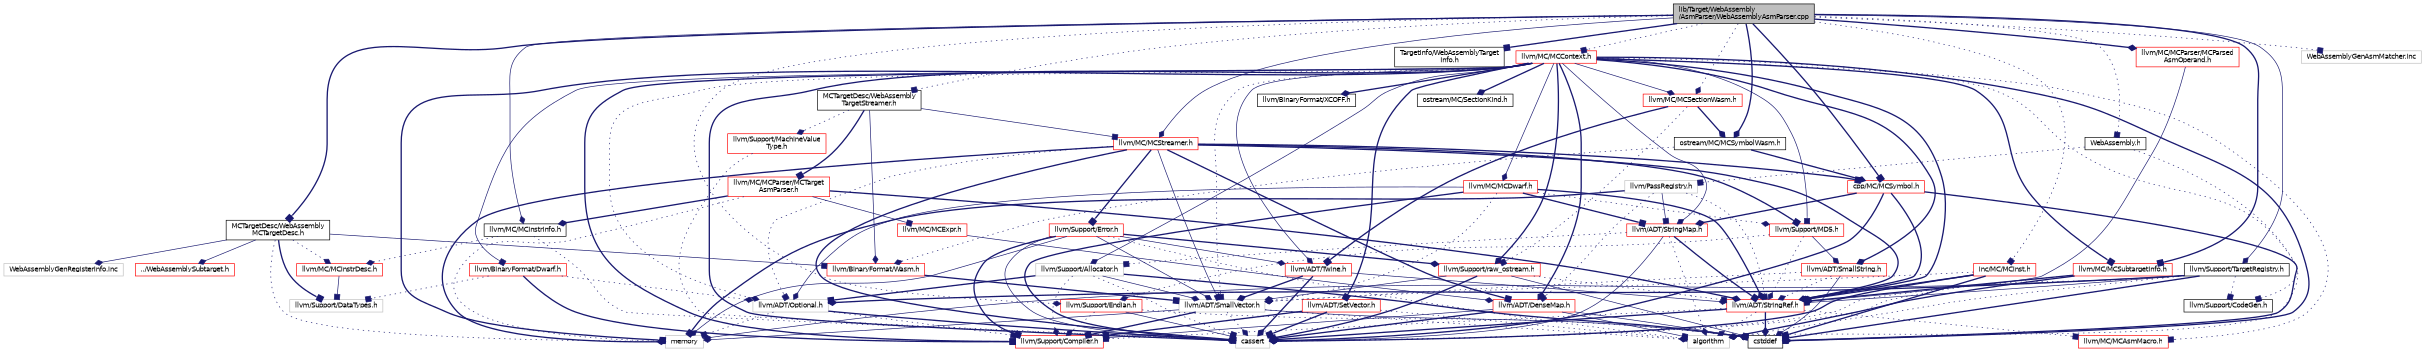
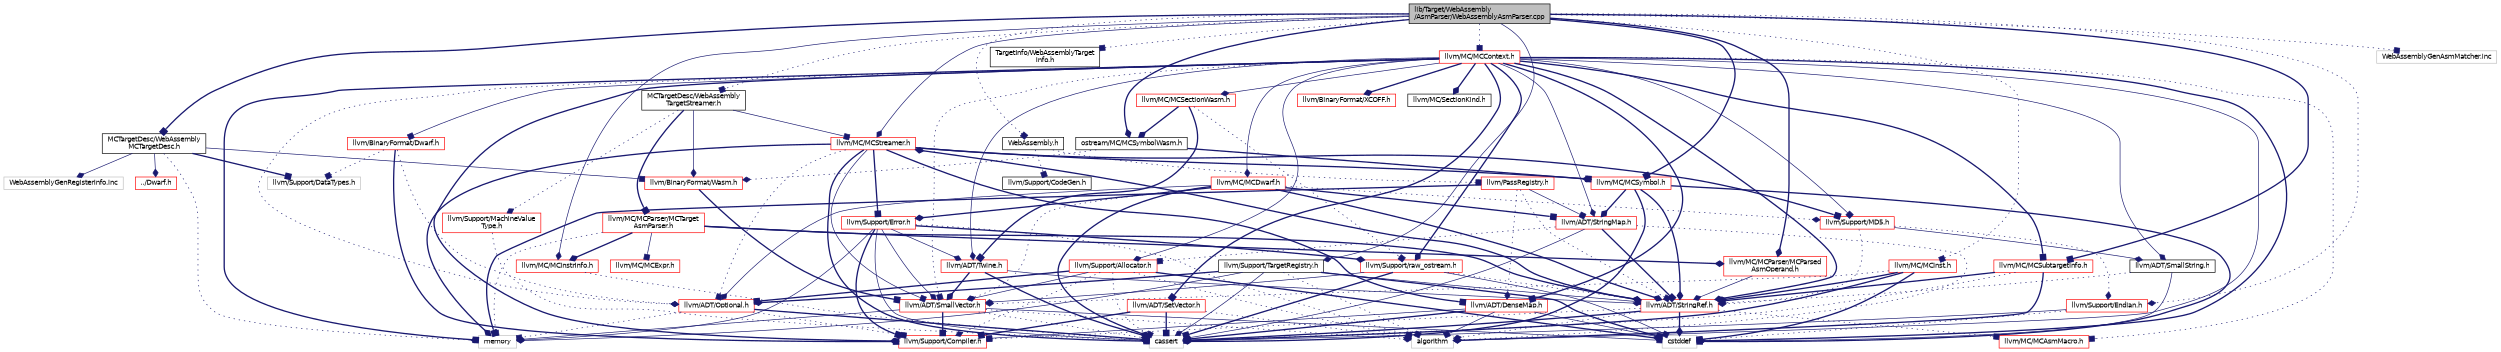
edge "lib/Target/WebAssembly /AsmParser/WebAssemblyAsmParser.cpp" -> "TargetInfo/WebAssemblyTarget Info.h": style bold -> dotted
edge "lib/Target/WebAssembly /AsmParser/WebAssemblyAsmParser.cpp" -> "llvm/MC/MCSectionWasm.h": removed
edge "llvm/MC/MCContext.h" -> "llvm/Support/Compiler.h": arrowhead box -> diamond
edge "llvm/MC/MCContext.h" -> "cassert": removed
node "llvm/BinaryFormat/XCOFF.h": color black -> red
node "ostream/MC/SectionKind.h": label "ostream/MC/SectionKind.h" -> "llvm/MC/SectionKind.h"
edge "llvm/MC/MCContext.h" -> "llvm/ADT/SmallString.h": style bold -> solid
edge "llvm/MC/MCStreamer.h" -> "llvm/ADT/StringRef.h": reversed
edge "llvm/MC/MCContext.h" -> "llvm/ADT/DenseMap.h": arrowhead diamond -> box
node "llvm/PassRegistry.h": color grey75 -> red
node "cpp/MC/MCSymbol.h": label "cpp/MC/MCSymbol.h" -> "llvm/MC/MCSymbol.h"
edge "llvm/MC/MCDwarf.h" -> "llvm/Support/Error.h": added
edge "llvm/MC/MCContext.h" -> "algorithm": style dotted -> solid
node "llvm/MC/MCInstrInfo.h": color black -> red
edge "llvm/PassRegistry.h" -> "llvm/ADT/DenseMap.h": arrowhead box -> diamond
edge "llvm/MC/MCParser/MCTarget AsmParser.h" -> "llvm/MC/MCParser/MCParsed AsmOperand.h": added
edge "llvm/MC/MCExpr.h" -> "llvm/ADT/DenseMap.h": removed
node "../WebAssemblySubtarget.h": label "../WebAssemblySubtarget.h" -> "../Dwarf.h"
node "llvm/MC/MCInstrDesc.h": removed
node "llvm/Support/Allocator.h": color grey75 -> red
node "llvm/ADT/SmallString.h": color red -> black
node "inc/MC/MCInst.h": label "inc/MC/MCInst.h" -> "llvm/MC/MCInst.h"
edge "llvm/ADT/SmallString.h" -> "llvm/ADT/SmallVector.h": removed
edge "llvm/Support/TargetRegistry.h" -> "llvm/Support/CodeGen.h": removed
edge "llvm/Support/raw_ostream.h" -> "llvm/ADT/StringRef.h": arrowhead box -> diamond
edge "llvm/Support/TargetRegistry.h" -> "algorithm": arrowhead diamond -> box
edge "llvm/Support/Allocator.h" -> "algorithm": added
node "llvm/ADT/Optional.h": color grey75 -> red
node "llvm/ADT/SmallVector.h": color grey75 -> red
edge "llvm/Support/Endian.h" -> "llvm/Support/Compiler.h": removed
edge "llvm/Support/TargetRegistry.h" -> "cassert": style dotted -> solid
node "cstddef": color black -> grey75
